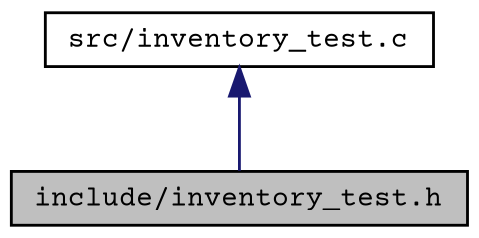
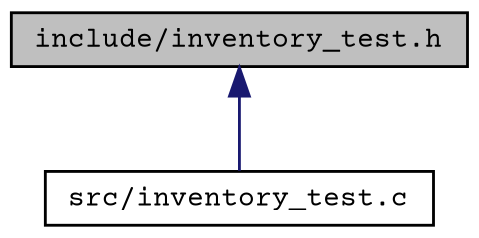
edge "include/inventory_test.h" -> "src/inventory_test.c": reversed
